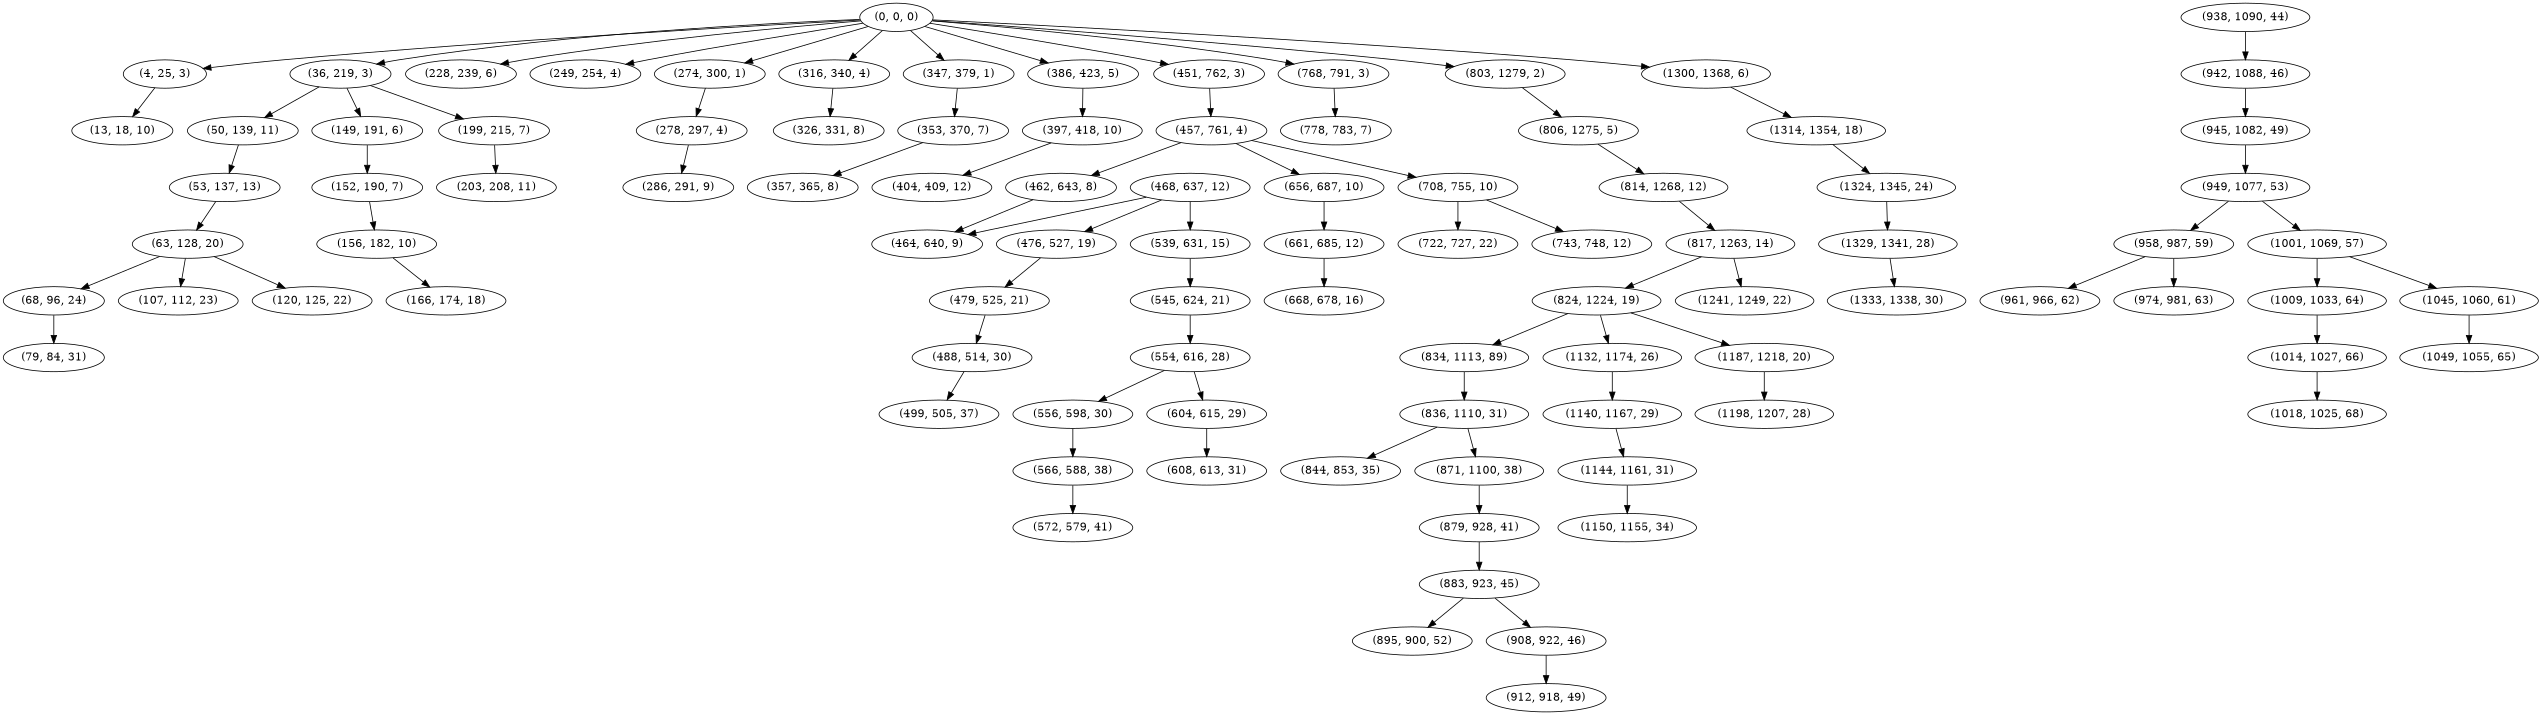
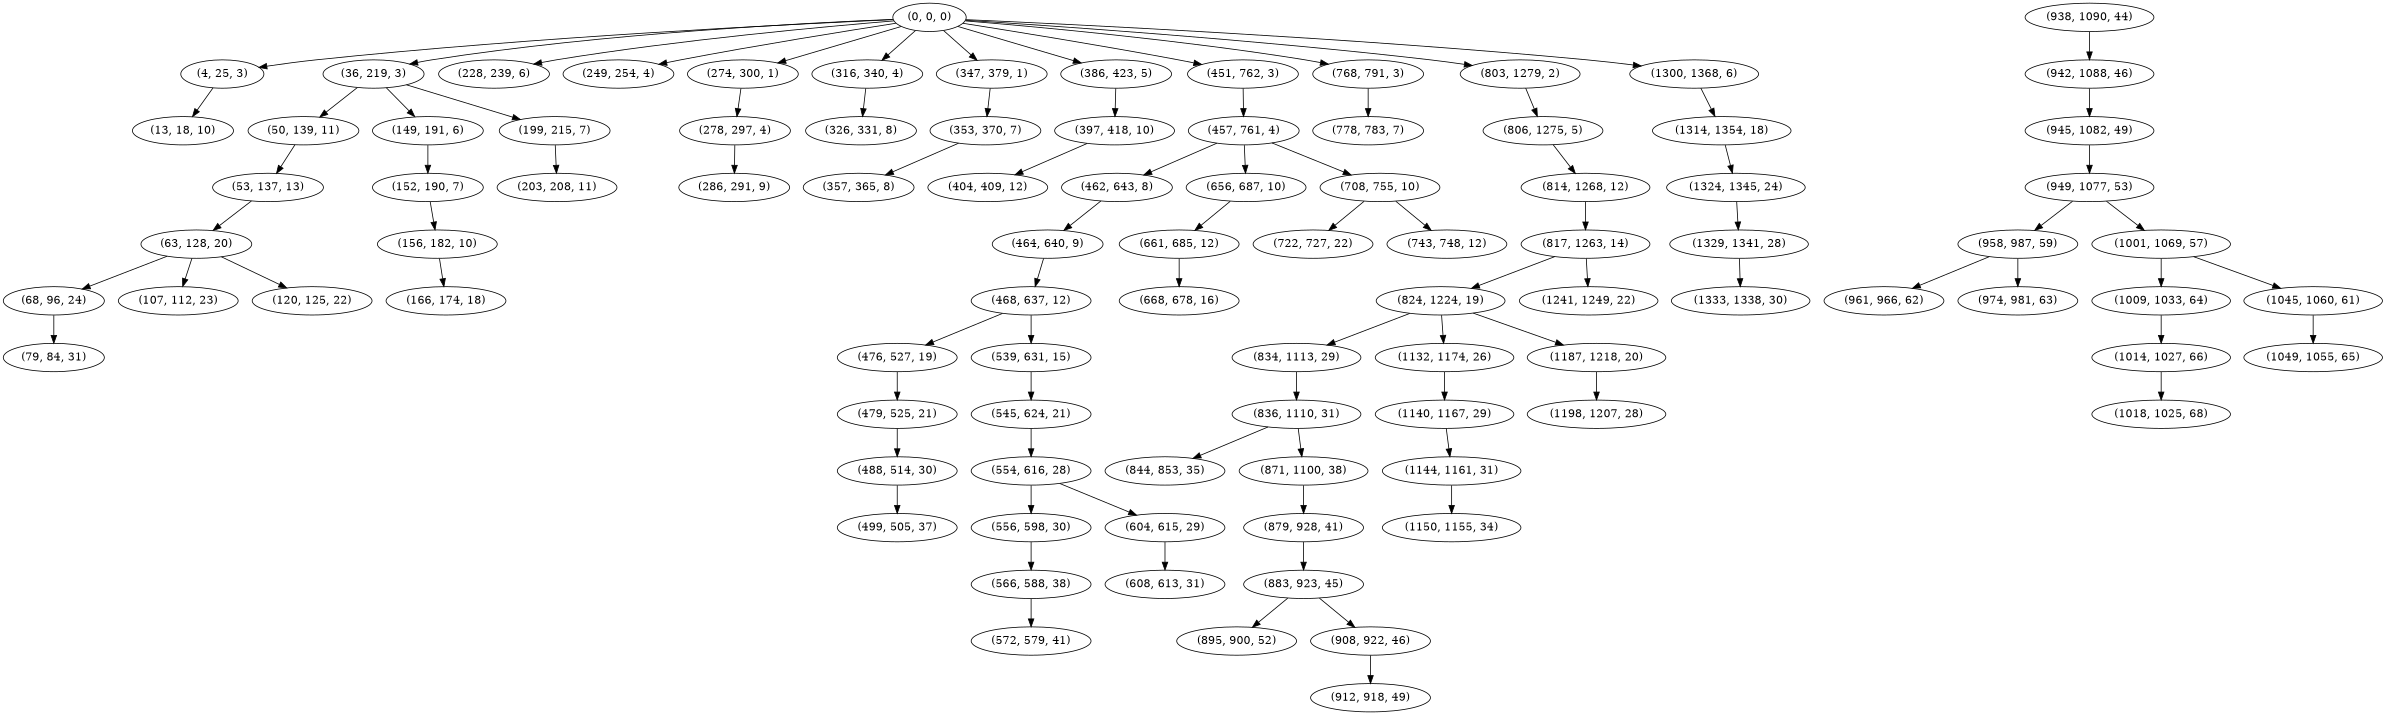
edge "(468, 637, 12)" -> "(464, 640, 9)": reversed
node "(834, 1113, 89)": label "(834, 1113, 89)" -> "(834, 1113, 29)"
